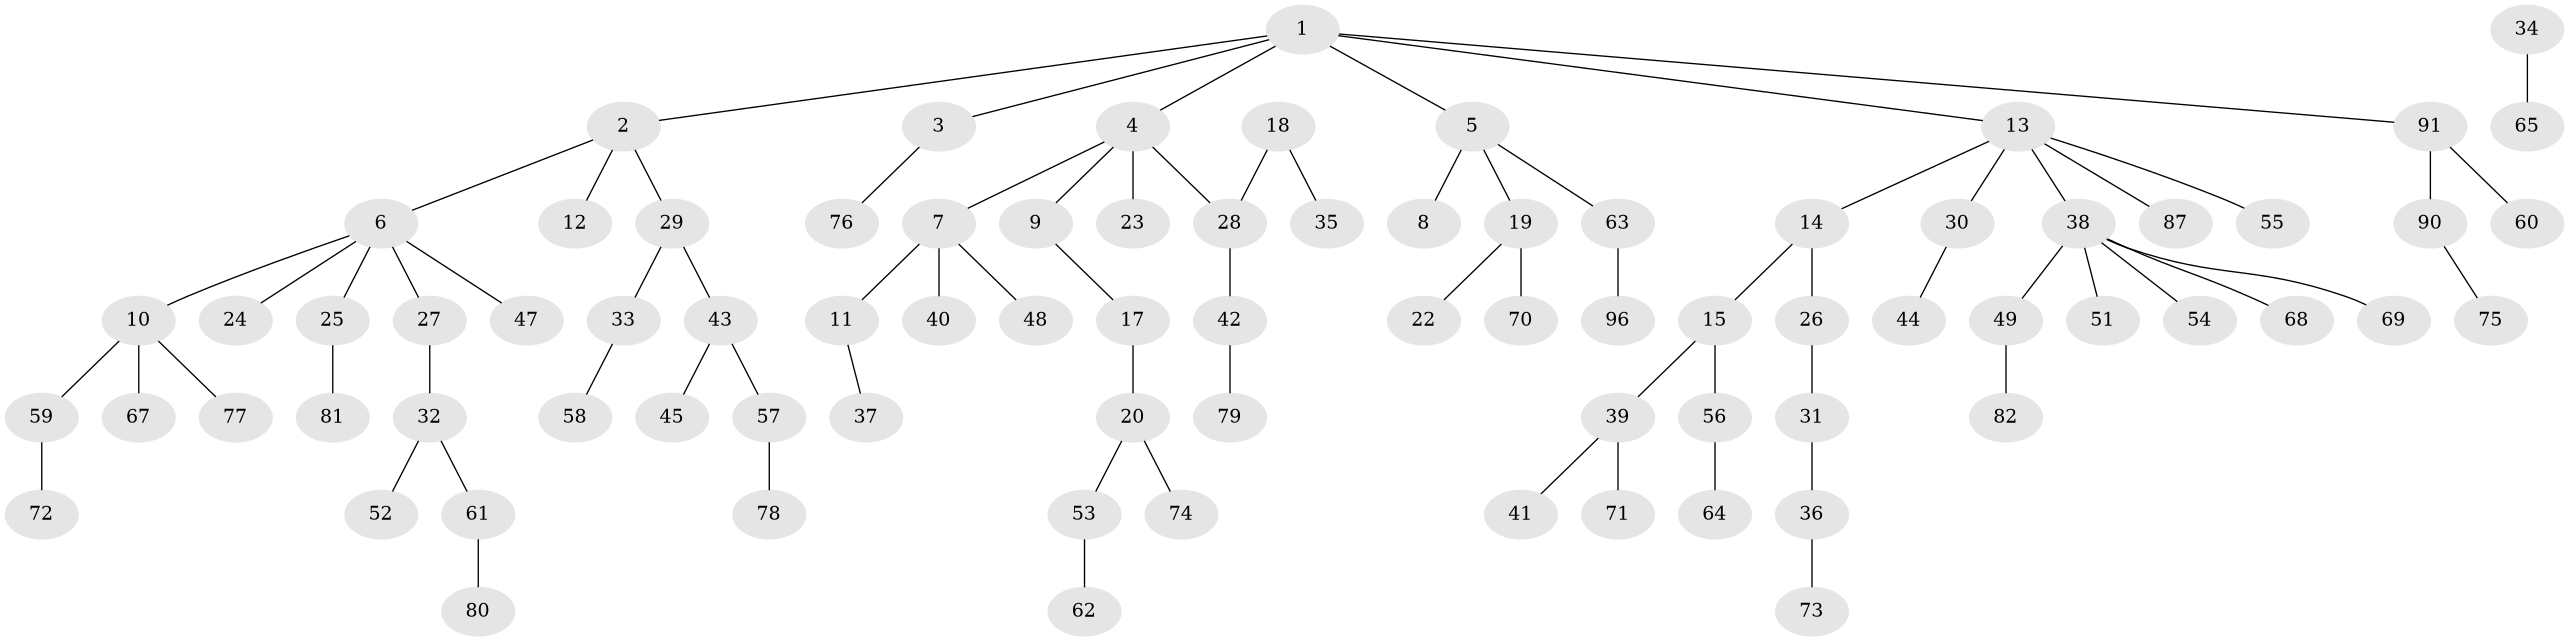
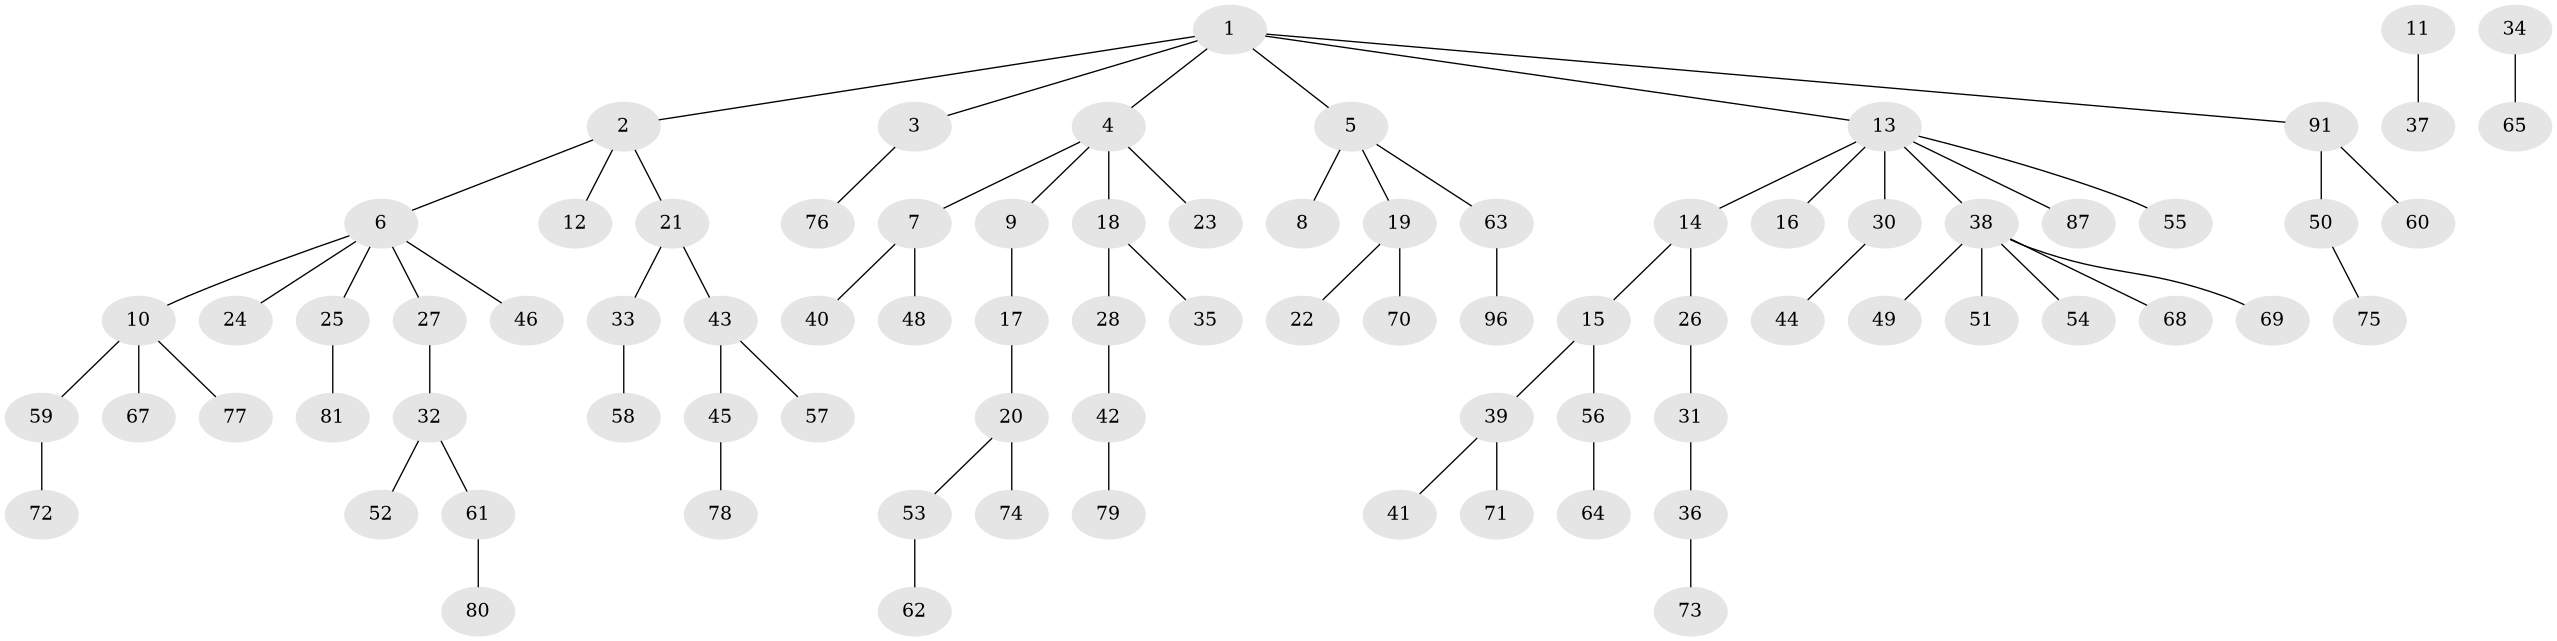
edge "4" -- "28": now "4" -- "18"
node "29": label "29" -> "21"
node "16": added
node "90": label "90" -> "50"
edge "7" -- "11": removed
node "47": label "47" -> "46"
node "82": removed
edge "57" -- "78": now "45" -- "78"
